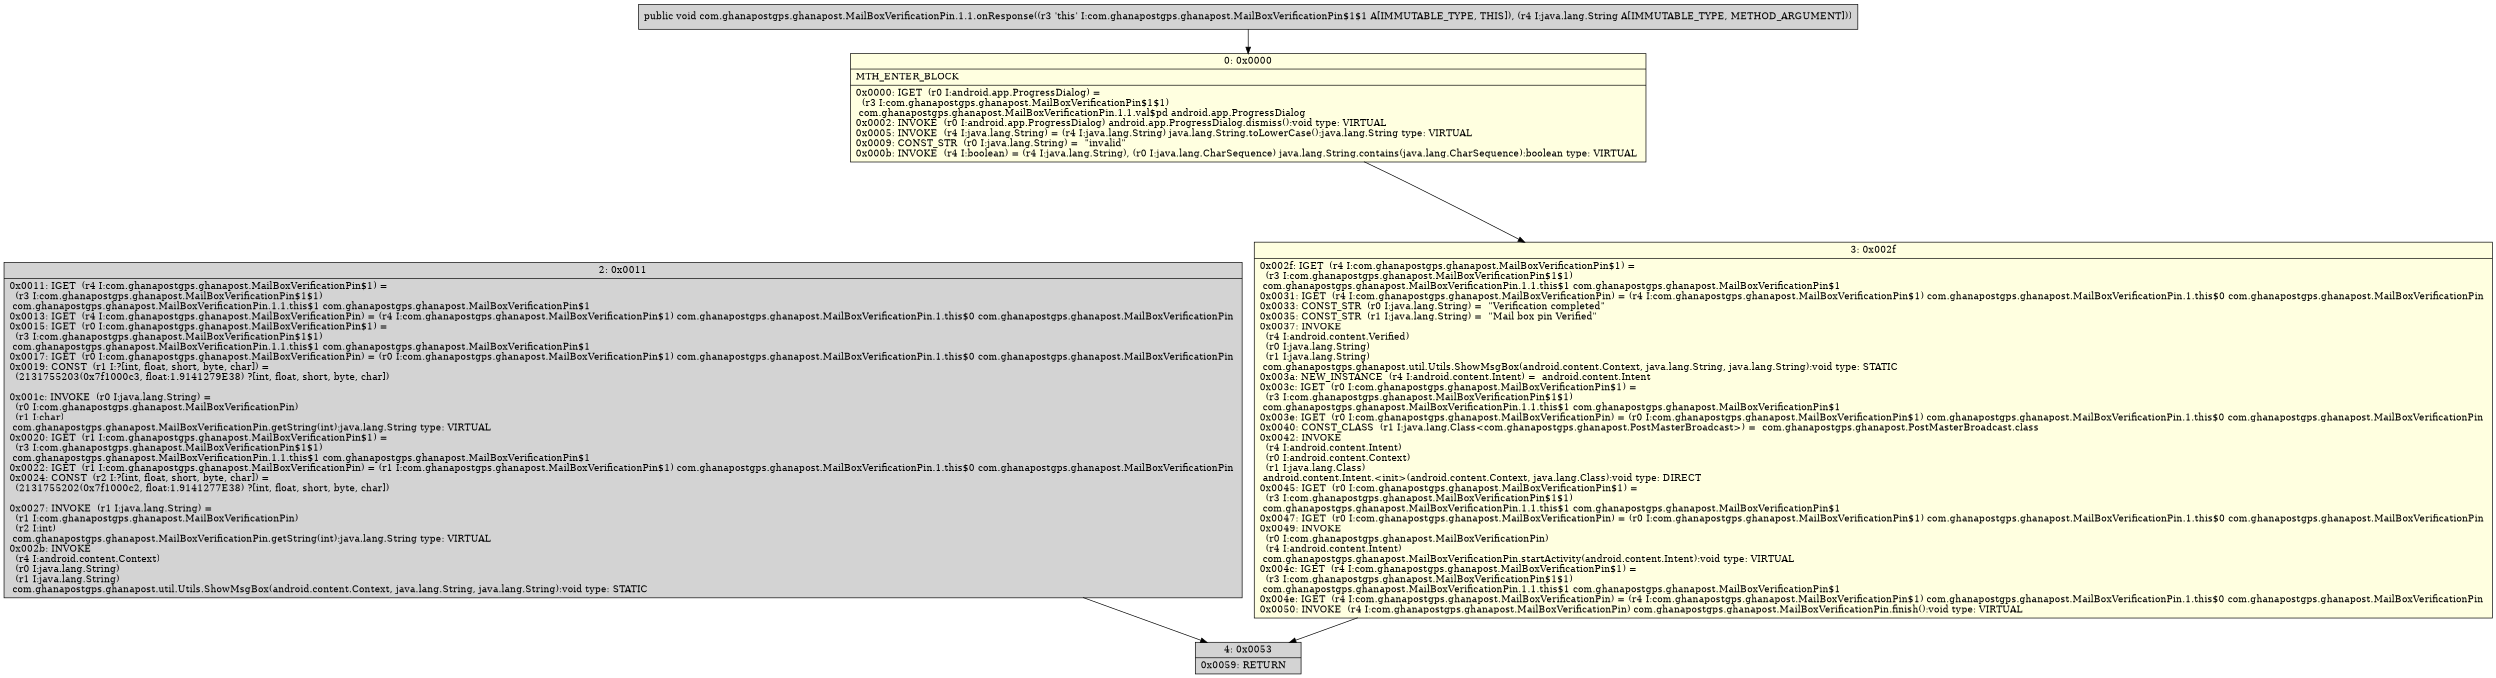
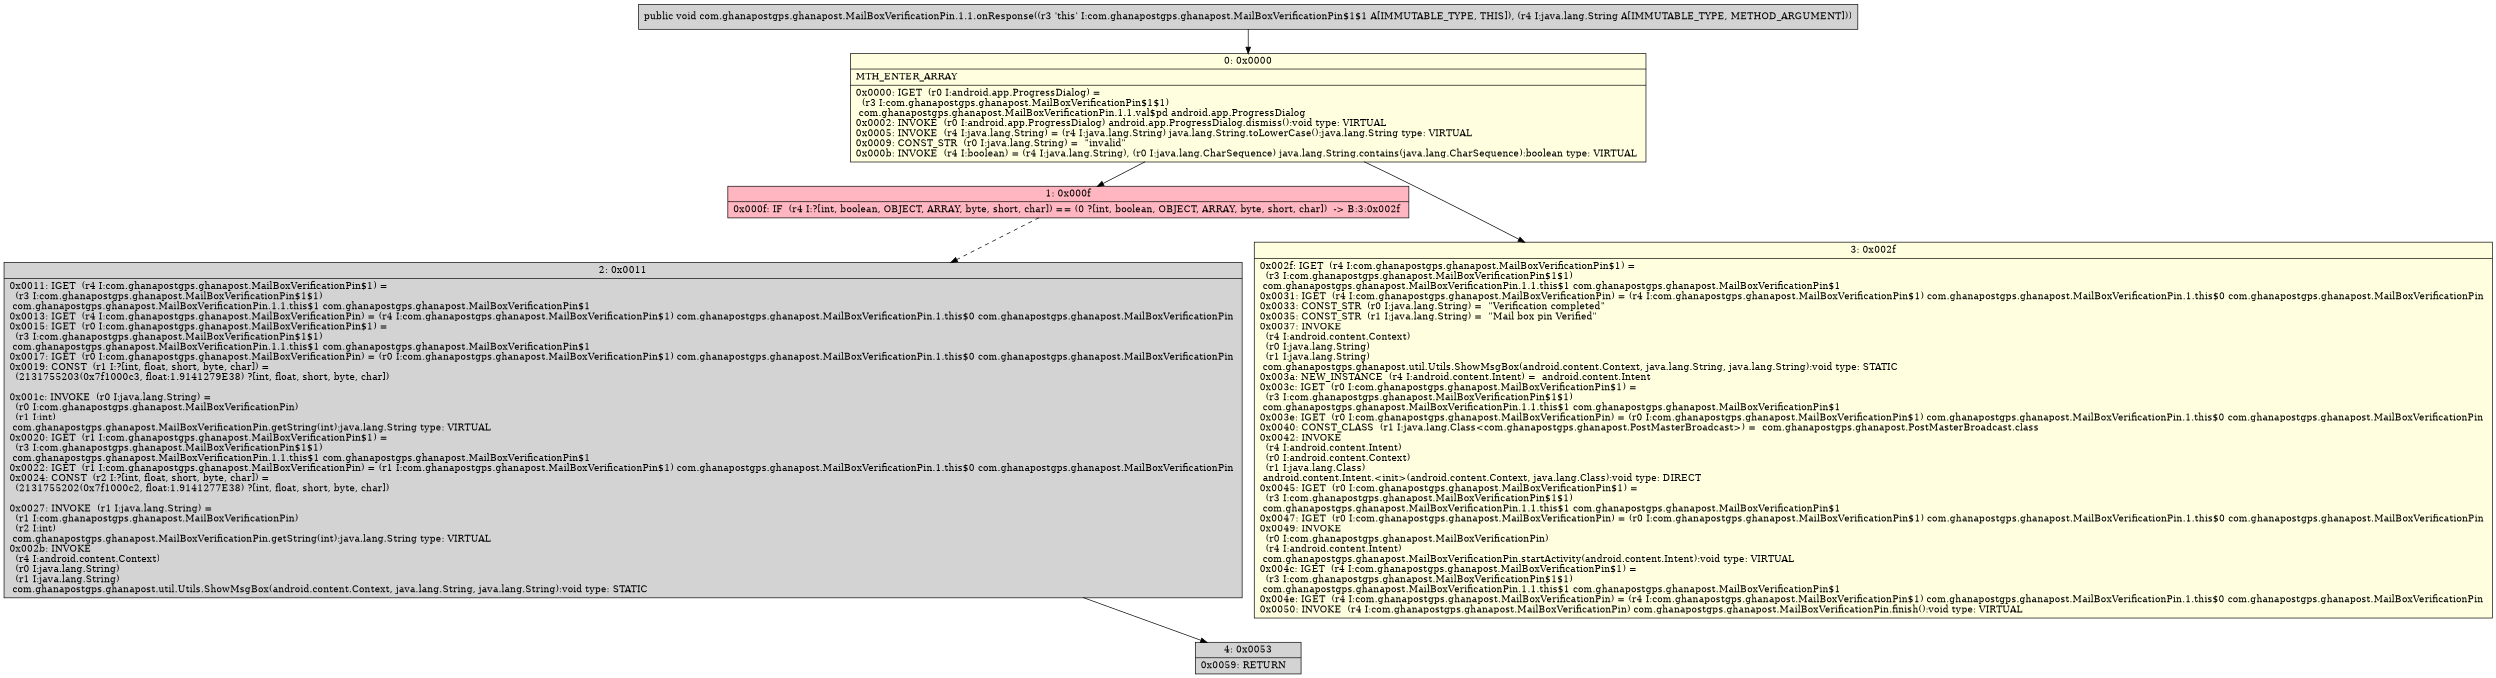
node "0: 0x0000": text "MTH_ENTER_BLOCK" -> "MTH_ENTER_ARRAY"
node "1: 0x000f": added
node "3: 0x002f": text "(r4 I:android.content.Verified)" -> "(r4 I:android.content.Context)"
node "2: 0x0011": text "(r1 I:char)" -> "(r1 I:int)"
edge "3: 0x002f" -> "4: 0x0053": removed
